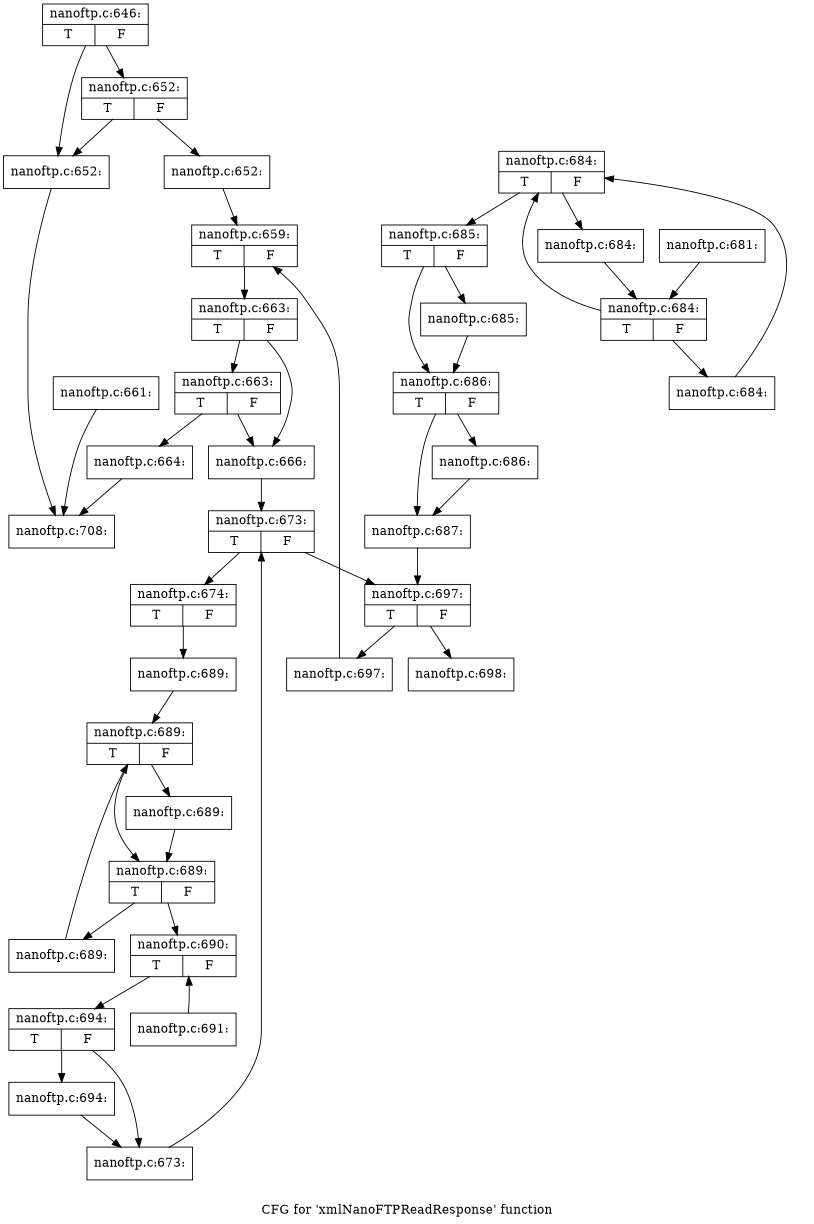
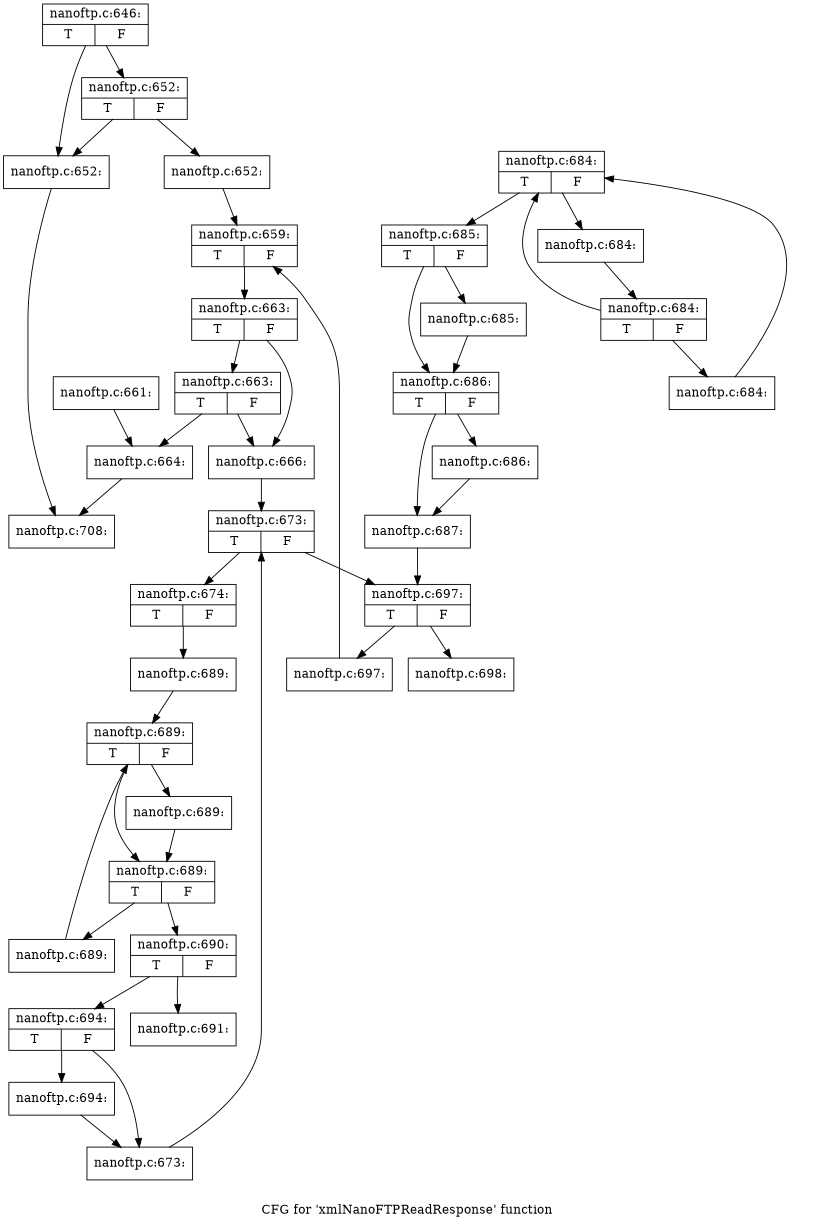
node "nanoftp.c:681:": removed
edge "nanoftp.c:661:" -> "nanoftp.c:708:": now "nanoftp.c:661:" -> "nanoftp.c:664:"
edge "nanoftp.c:691:" -> "nanoftp.c:690:": reversed
